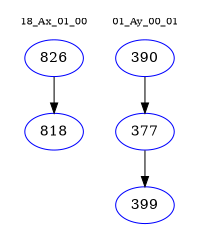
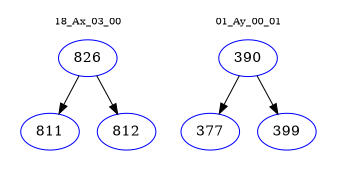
cluster "18_Ax_01_00": label "18_Ax_01_00" -> "18_Ax_03_00"
node "811": added
node "818": label "818" -> "812"
edge "377" -> "399": now "390" -> "399"
